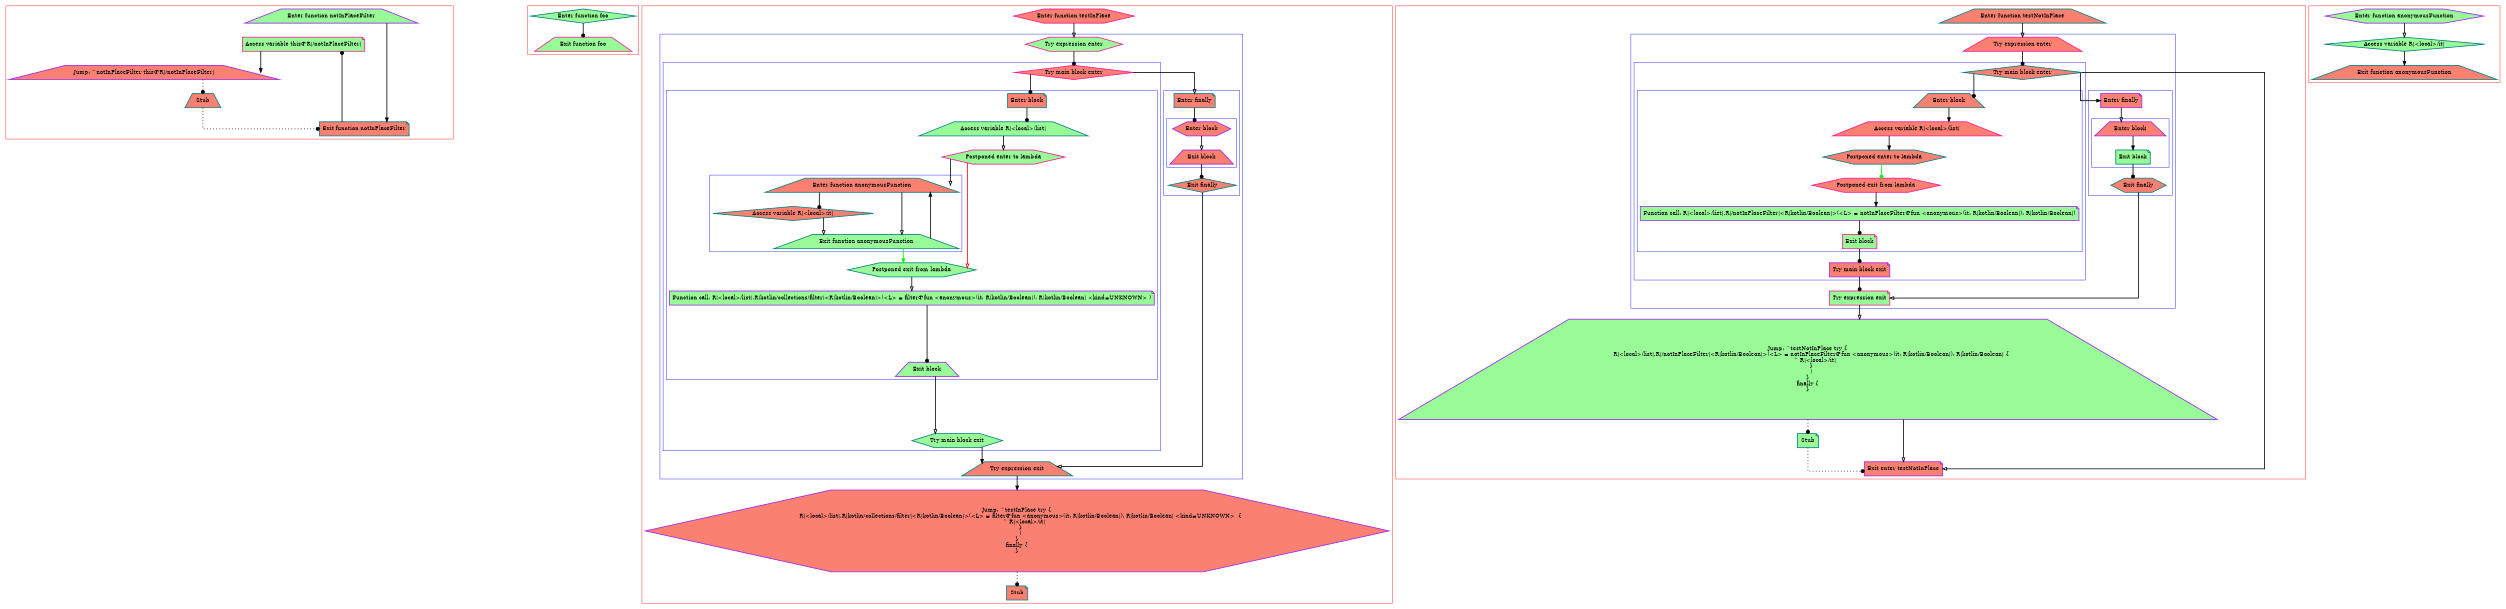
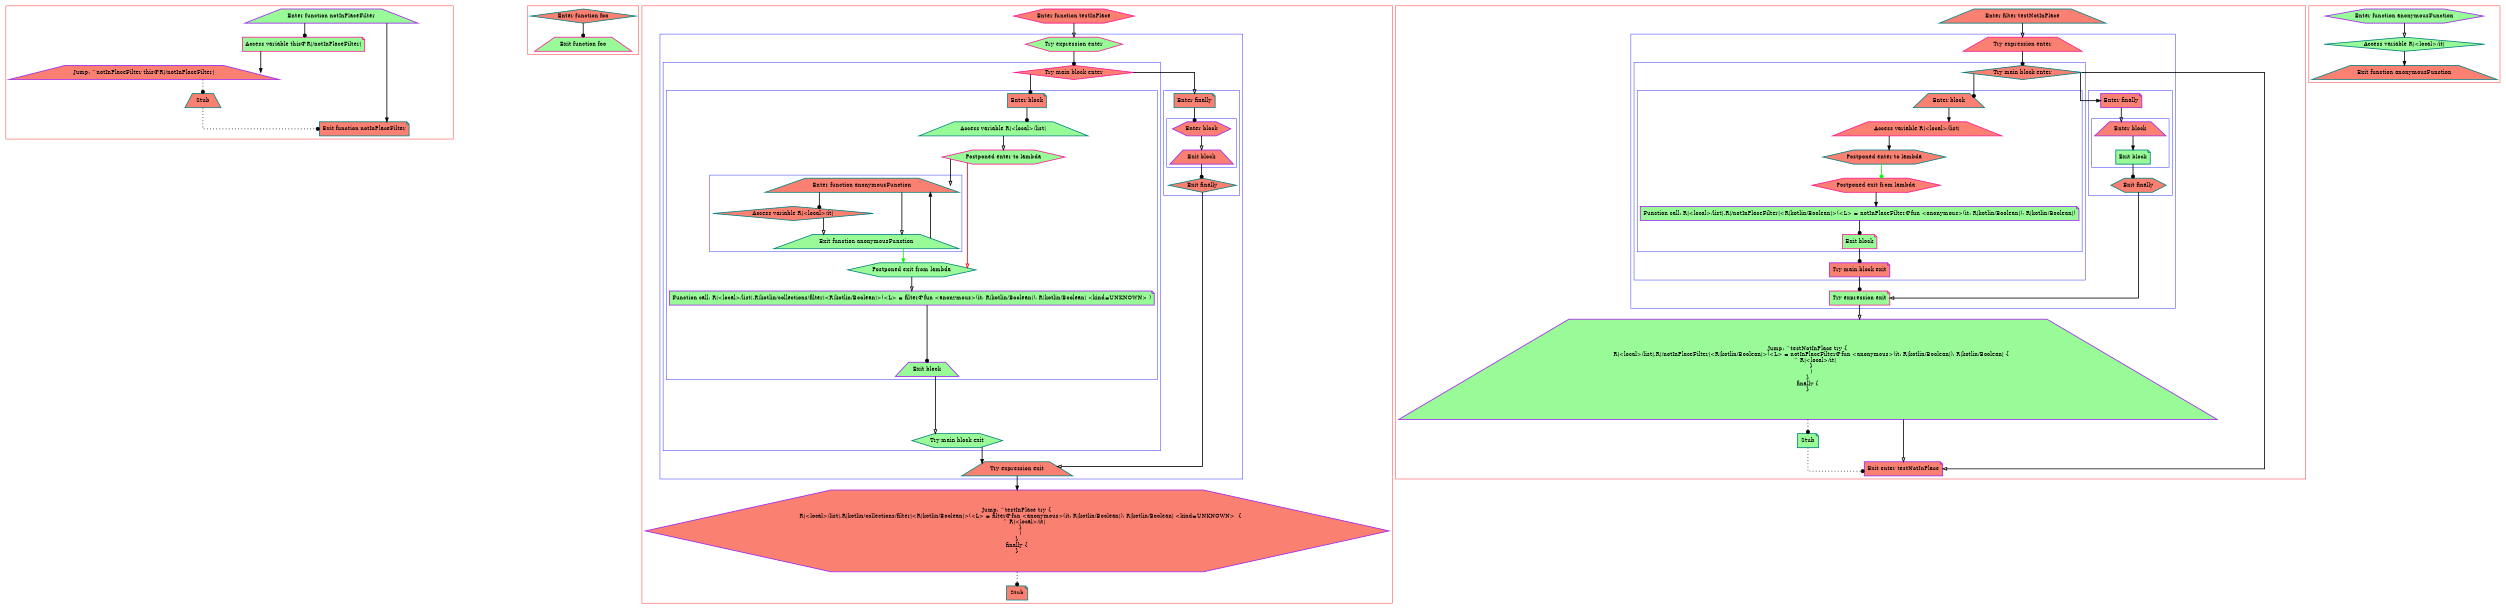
node "Enter function foo": fillcolor palegreen -> salmon
node "Enter function testNotInPlace": label "Enter function testNotInPlace" -> "Enter filter testNotInPlace"
edge "Exit function notInPlaceFilter" -> "Access variable this@R|/notInPlaceFilter|": now "Enter function notInPlaceFilter" -> "Access variable this@R|/notInPlaceFilter|"
